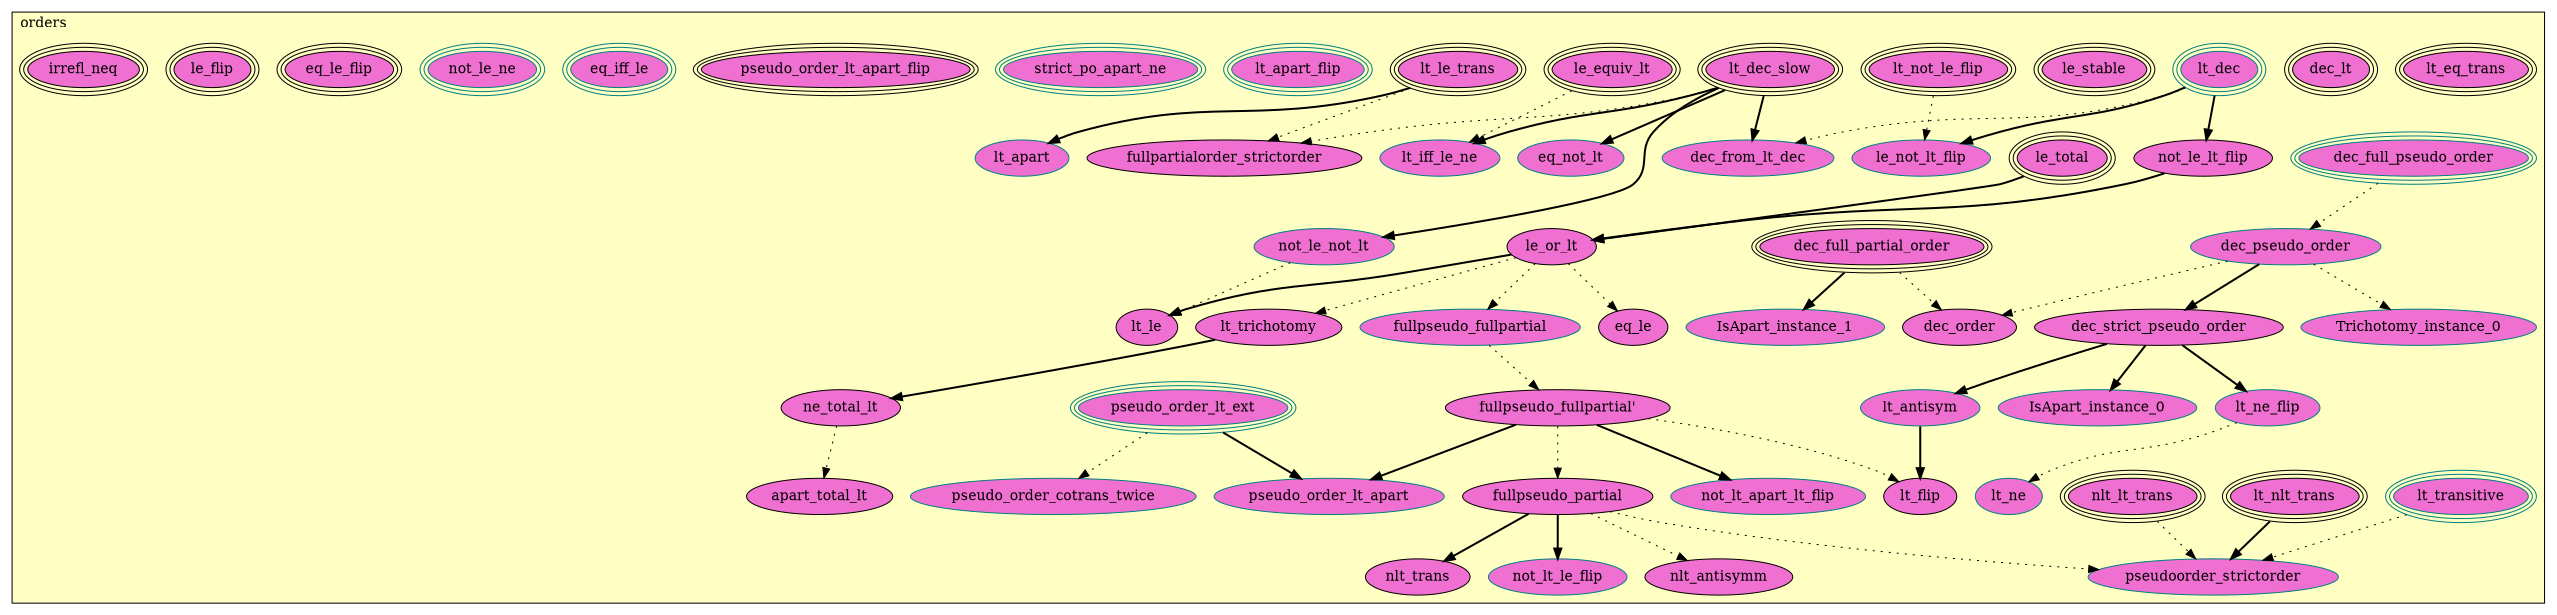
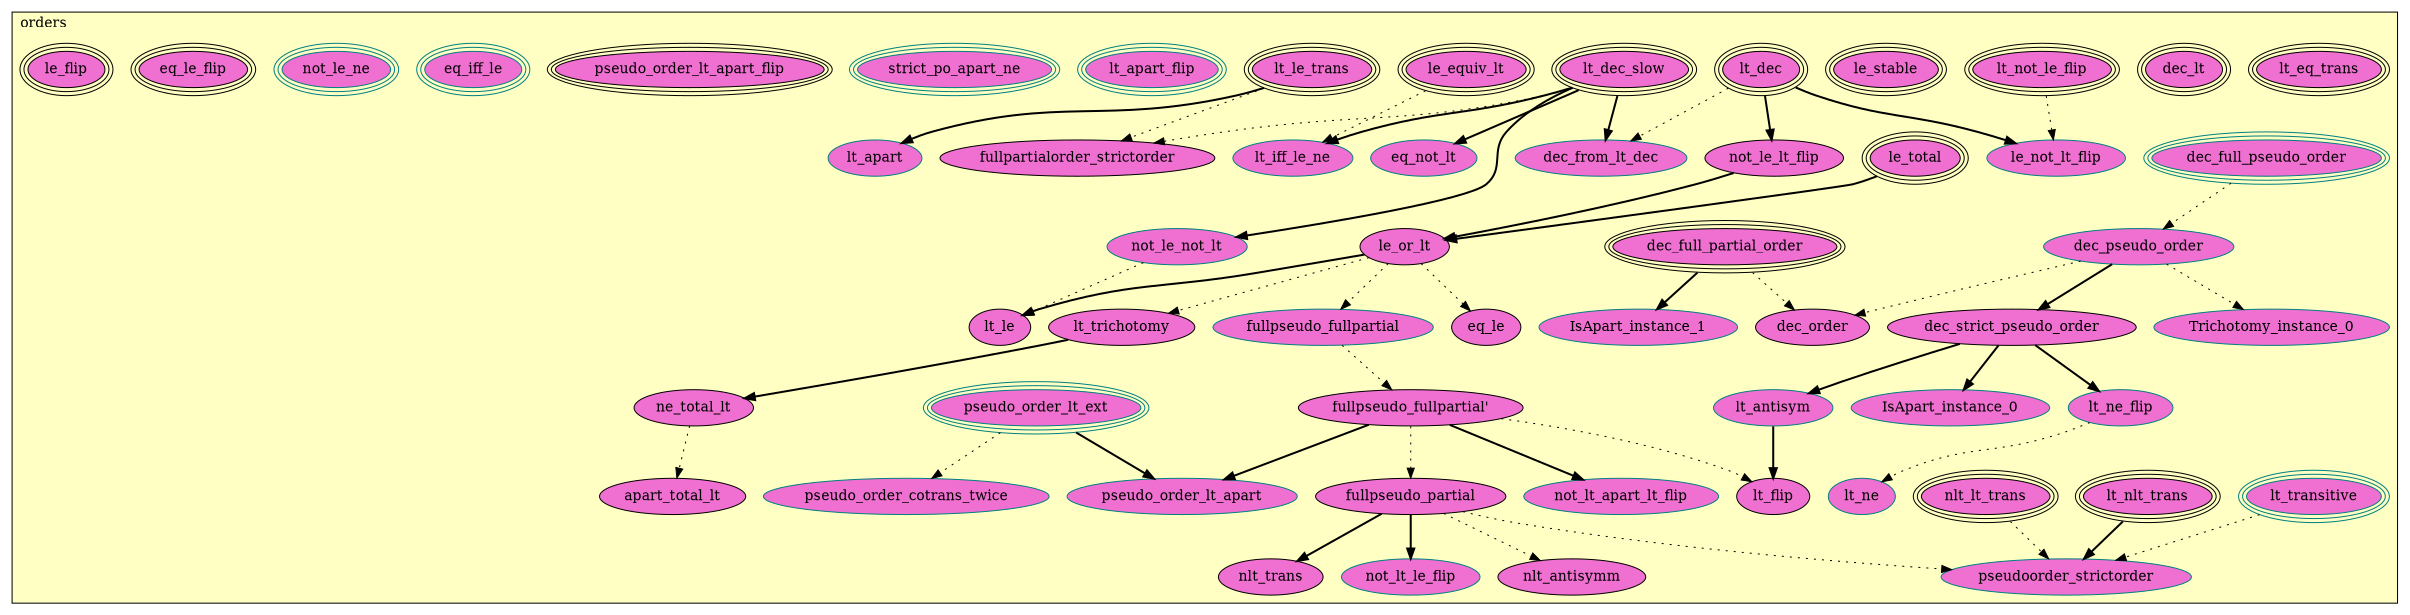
node "irrefl_neq": removed
node "lt_dec": color teal -> black
